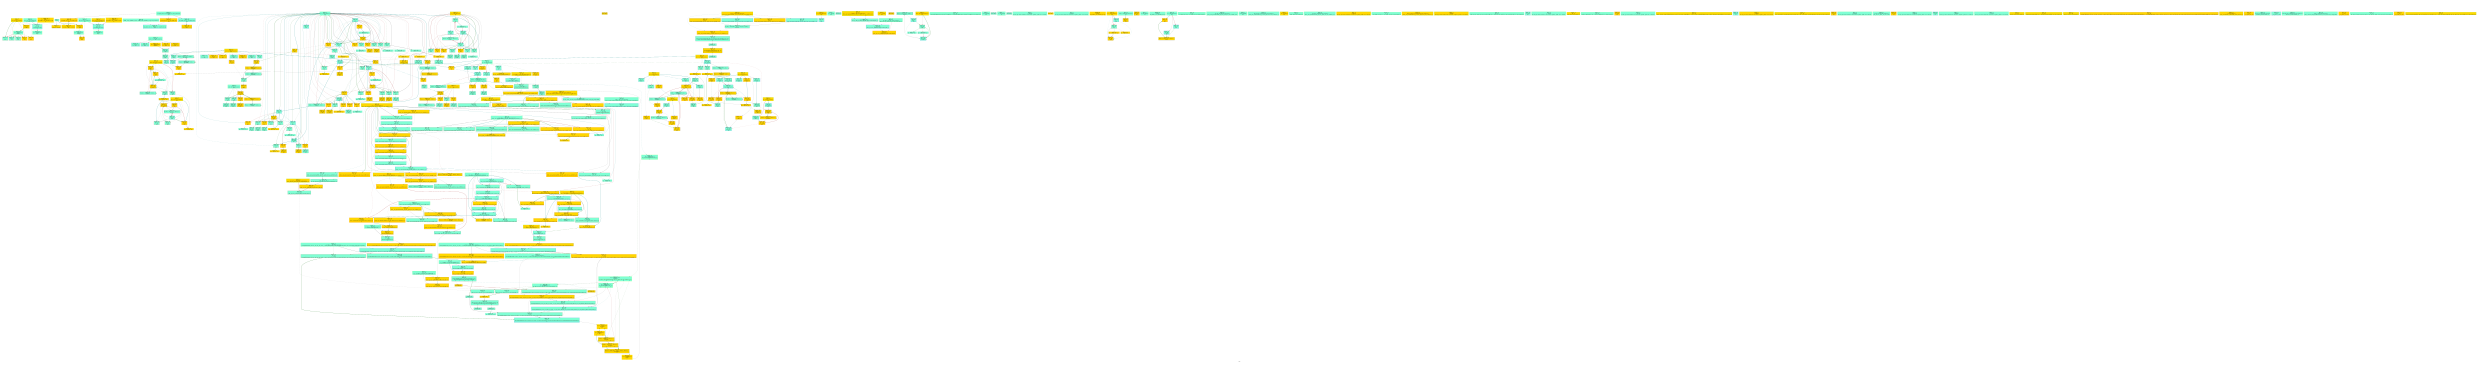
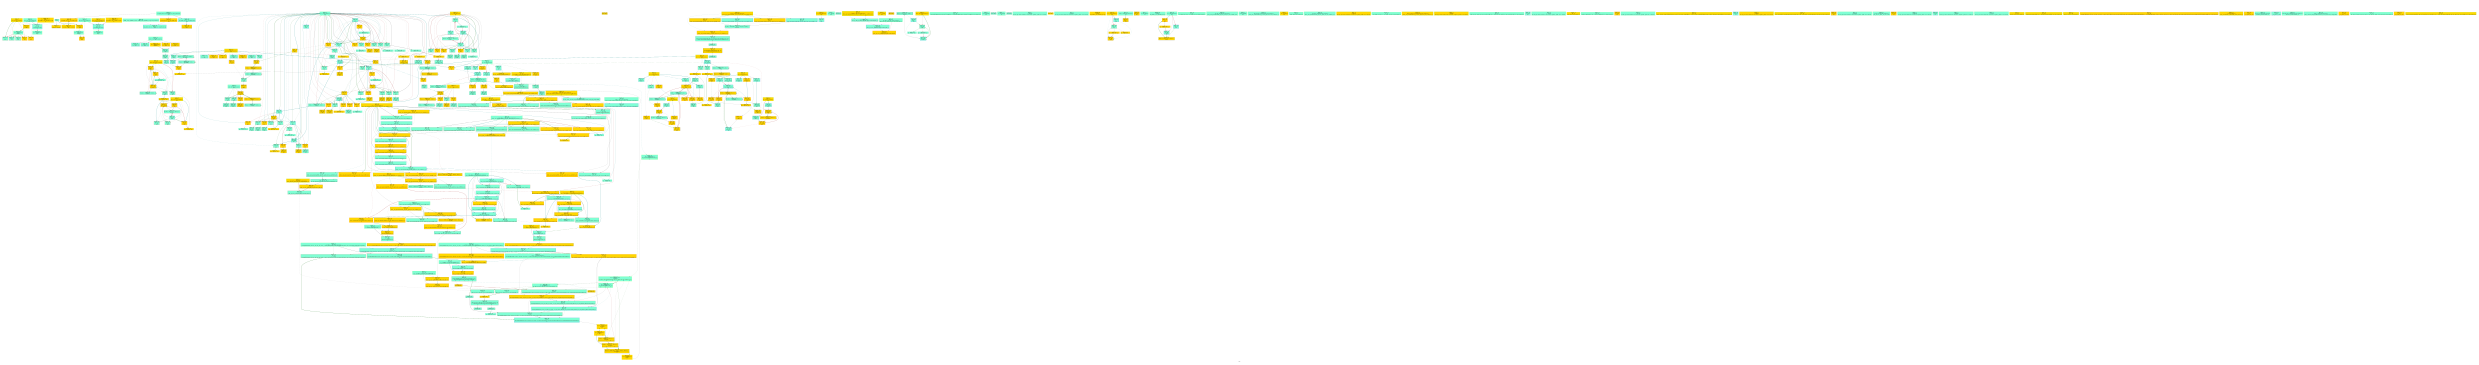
node "NodeID: 495": added
